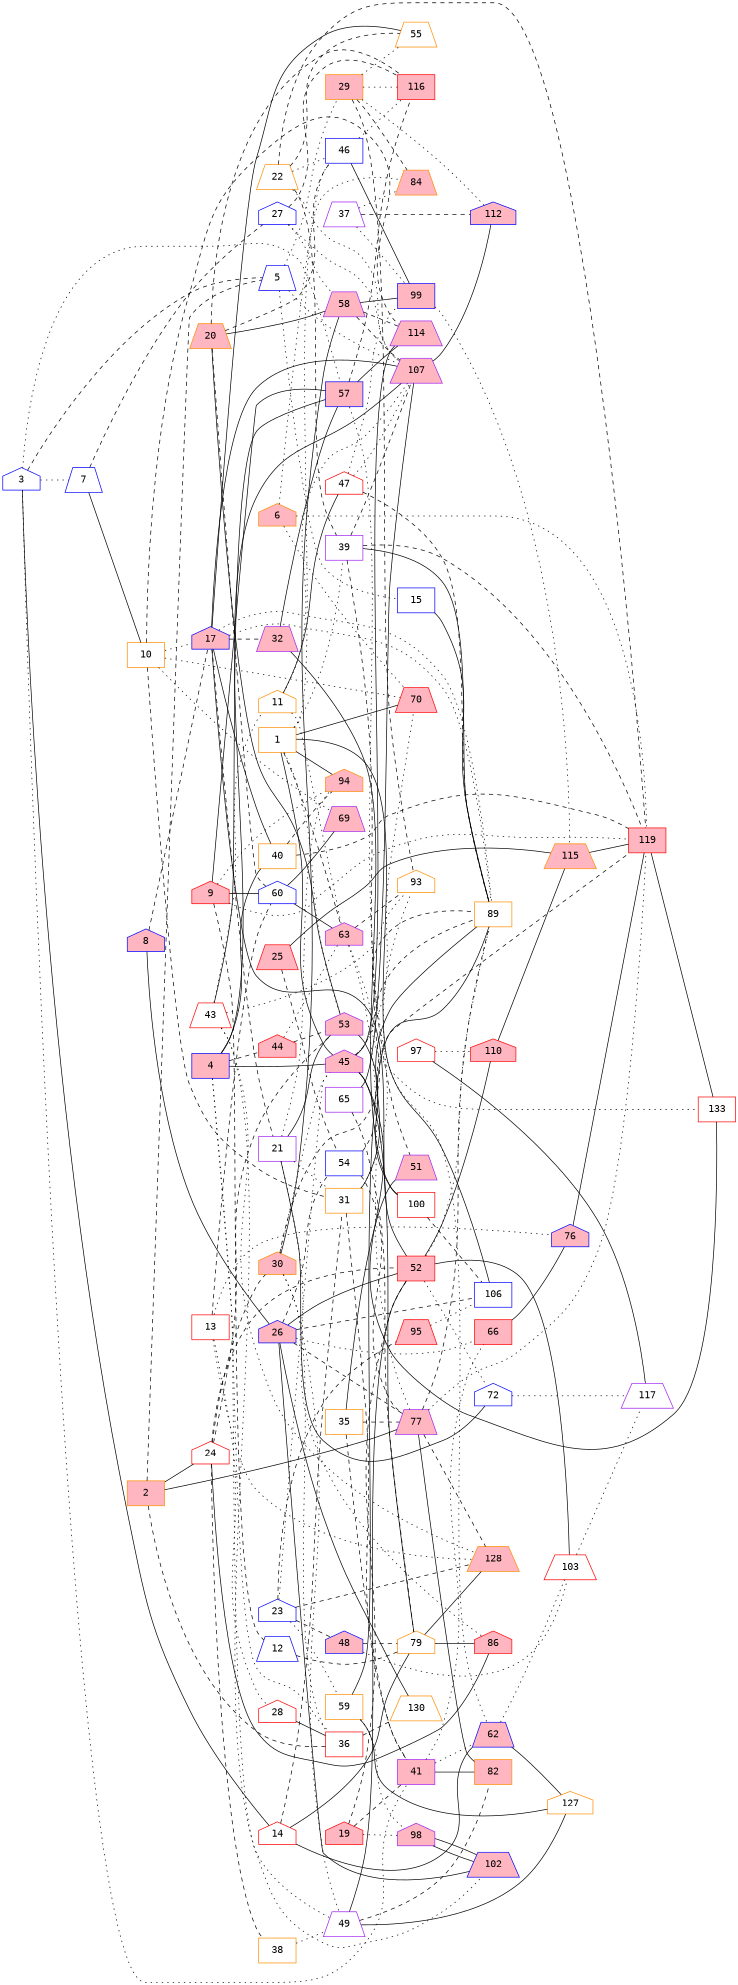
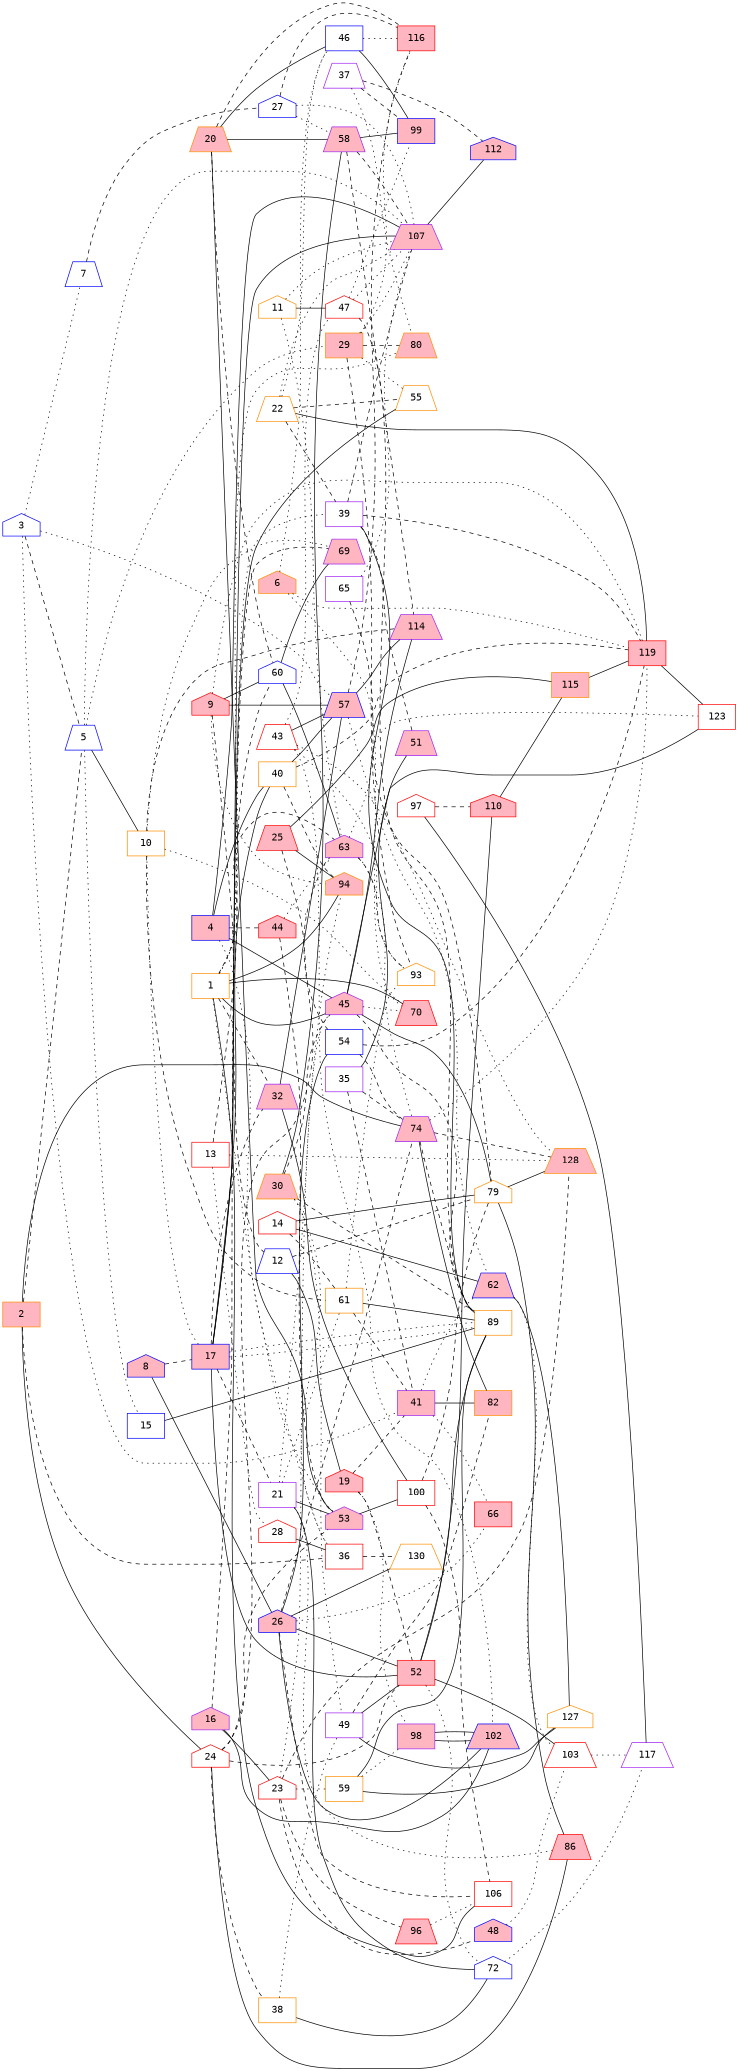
edge "29" -- "112": now "29" -- "107"
node "84": label "84" -> "80"
edge "22" -- "119": style dashed -> solid
edge "37" -- "99": style dotted -> dashed
edge "46" -- "20": style dashed -> solid
node "57": shape box -> trapezium
edge "99" -- "115": removed
edge "7" -- "10": now "5" -- "10"
node "17": shape house -> box
edge "107" -- "65": style solid -> dotted
edge "57" -- "40": added
edge "11" -- "43": now "47" -- "43"
node "115": shape trapezium -> box
edge "25" -- "94": added
edge "1" -- "32": added
edge "97" -- "110": style dotted -> dashed
edge "89" -- "52": style dotted -> solid
node "133": label "133" -> "123"
edge "45" -- "30": style dotted -> dashed
edge "3" -- "14": removed
node "31": label "31" -> "61"
node "76": removed
edge "54" -- "26": style dashed -> solid
node "30": shape house -> trapezium
node "106": color blue -> red
edge "30" -- "24": now "63" -- "24"
edge "12" -- "19": added
node "95": label "95" -> "96"
node "35": color darkorange -> purple
node "77": label "77" -> "74"
edge "4" -- "49": removed
node "23": color blue -> red
edge "48" -- "79": now "100" -- "79"
node "86": shape house -> trapezium
node "16": added
node "98": shape house -> box
node "49": shape trapezium -> box
edge "72" -- "38": added
